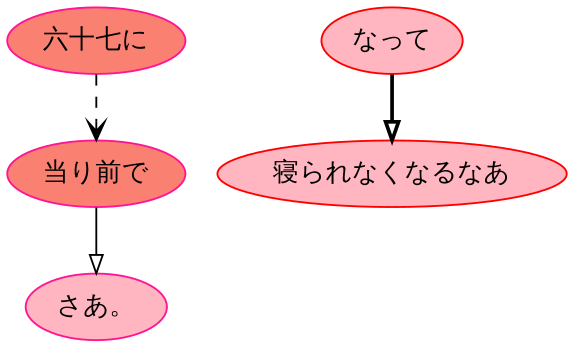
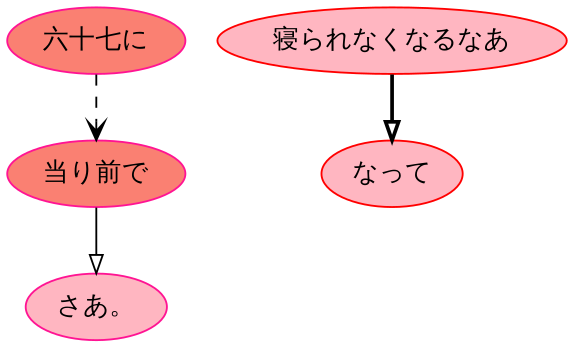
edge "なって" -> "寝られなくなるなあ": reversed
